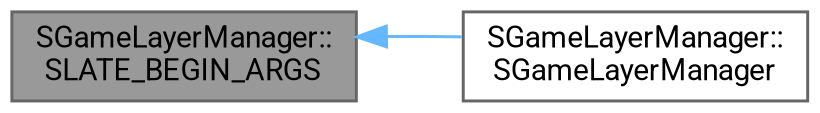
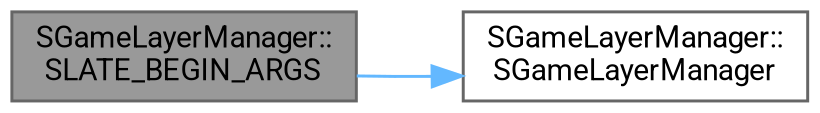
edge "SGameLayerManager:: SGameLayerManager" -> "SGameLayerManager:: SLATE_BEGIN_ARGS": reversed
